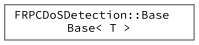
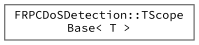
node "FRPCDoSDetection::Base Base< T >": label "FRPCDoSDetection::Base Base< T >" -> "FRPCDoSDetection::TScope Base< T >"
